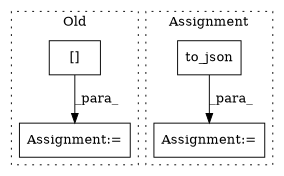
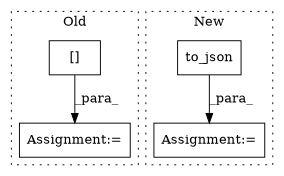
cluster "Assignment": label "Assignment" -> "New"
